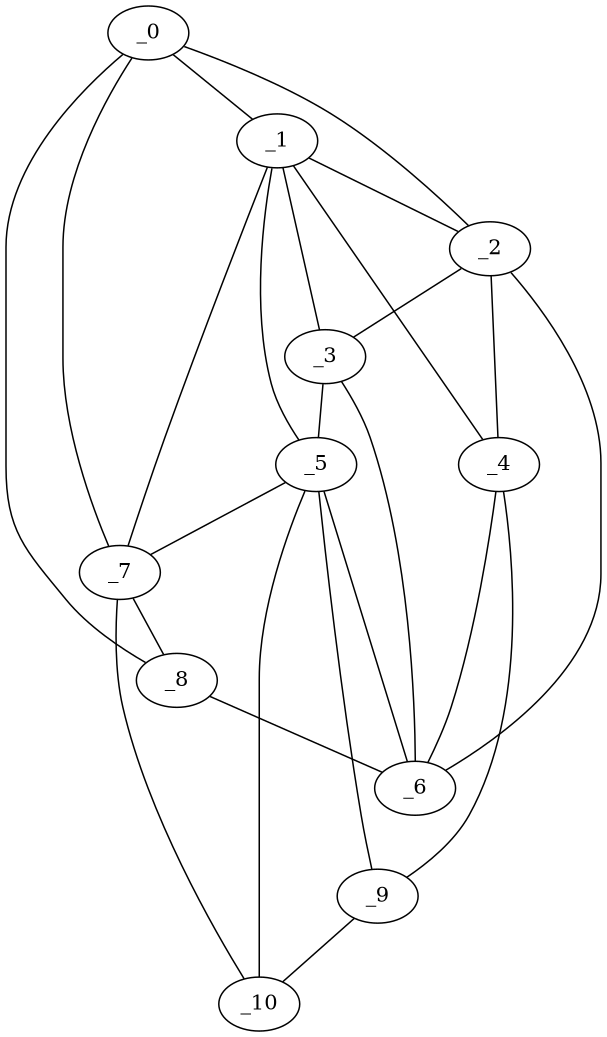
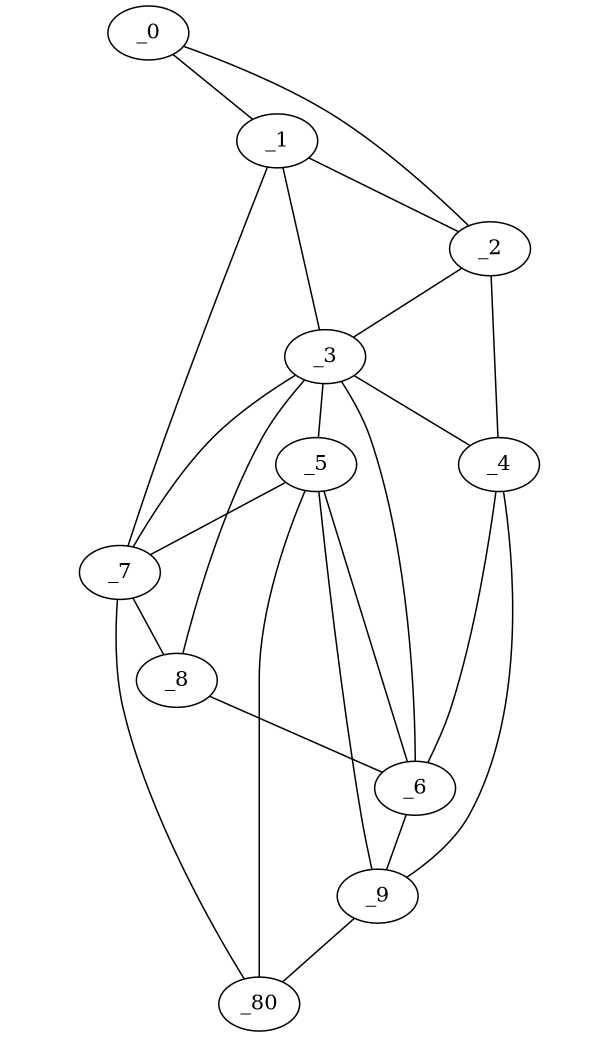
edge "_0" -- "_7": now "_3" -- "_7"
edge "_1" -- "_4": now "_3" -- "_4"
edge "_1" -- "_5": removed
edge "_0" -- "_8": now "_3" -- "_8"
edge "_2" -- "_6": now "_9" -- "_6"
node "_10": label "_10" -> "_80"
